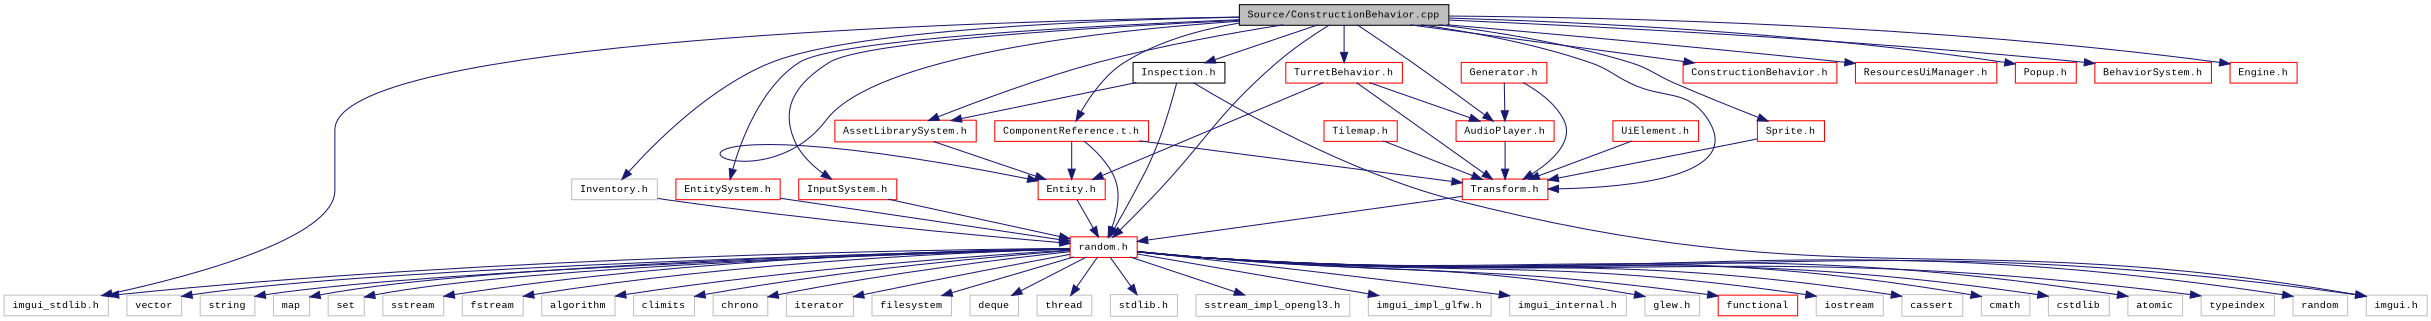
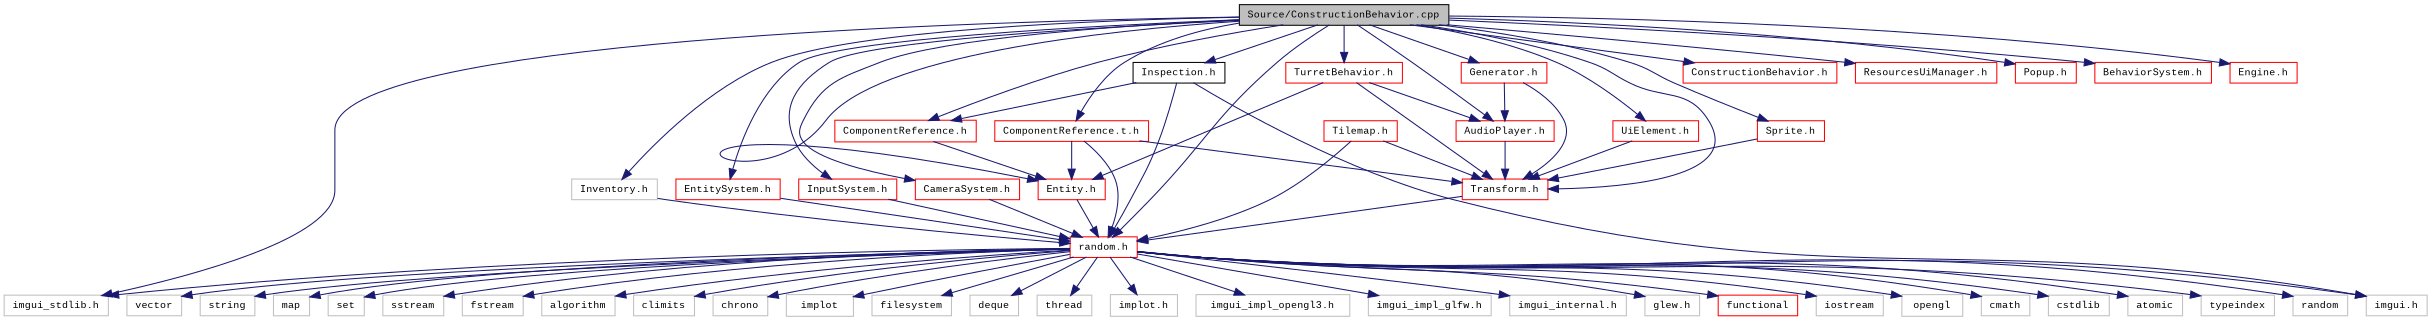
edge "Source/ConstructionBehavior.cpp" -> "Generator.h": added
edge "Source/ConstructionBehavior.cpp" -> "UiElement.h": added
node "AssetLibrarySystem.h": label "AssetLibrarySystem.h" -> "ComponentReference.h"
node "CameraSystem.h": added
edge "Tilemap.h" -> "random.h": added
node "iterator": label "iterator" -> "implot"
node "stdlib.h": label "stdlib.h" -> "implot.h"
node "sstream_impl_opengl3.h": label "sstream_impl_opengl3.h" -> "imgui_impl_opengl3.h"
node "cassert": label "cassert" -> "opengl"
